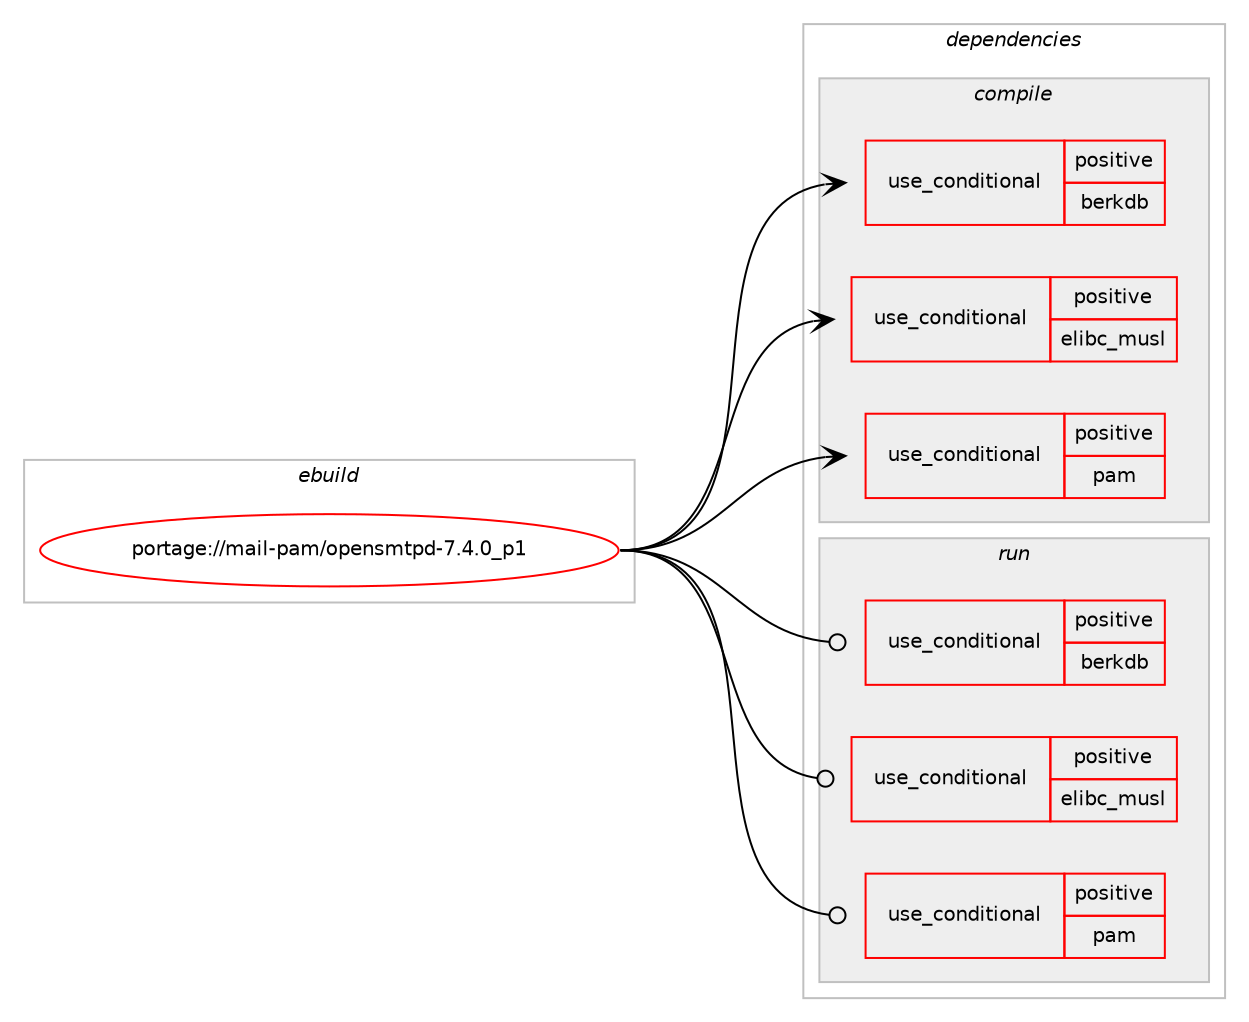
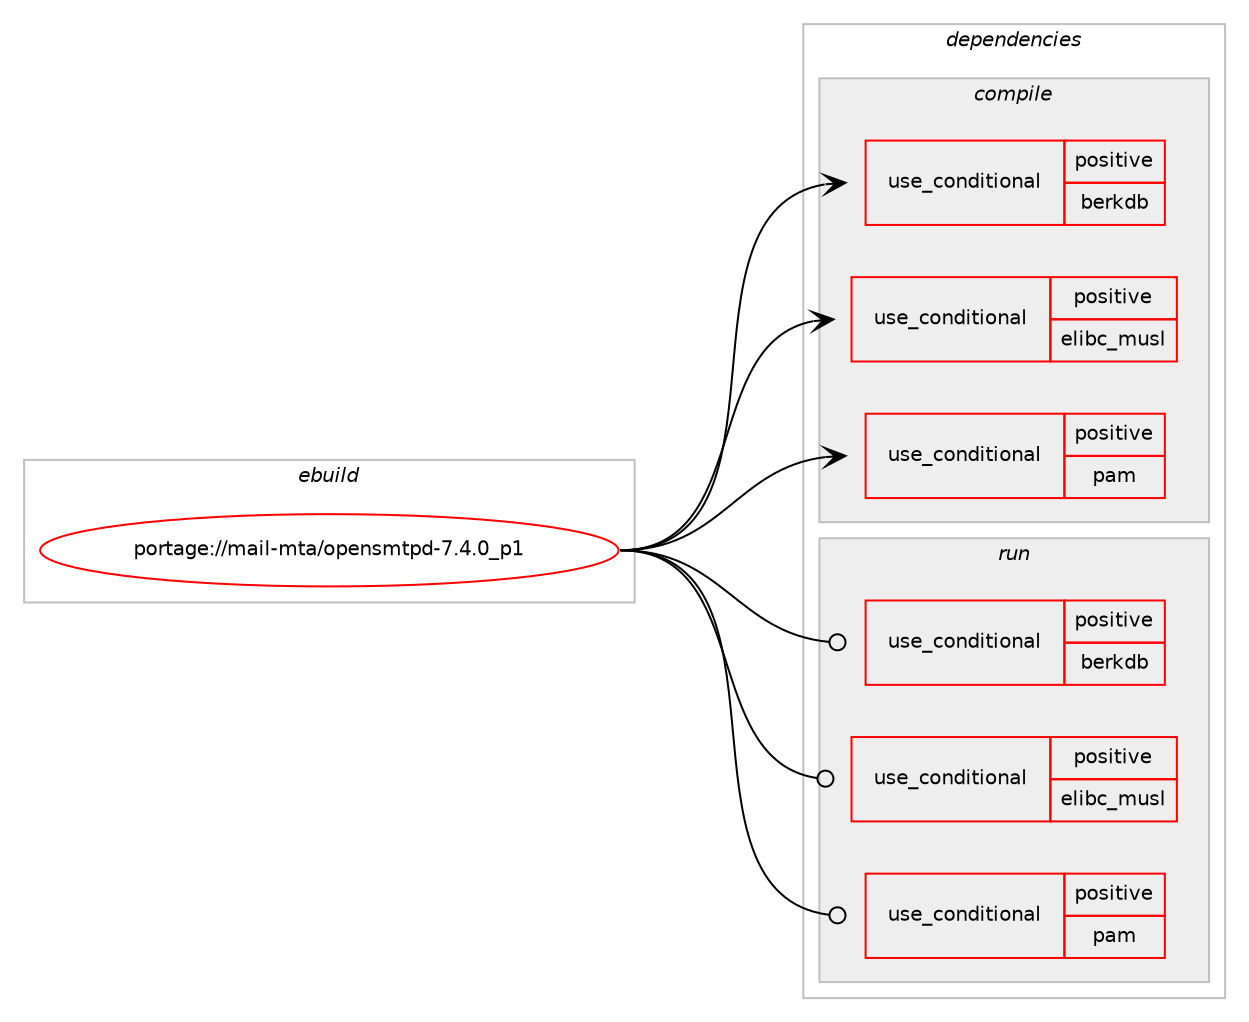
node "portage://mail-pam/opensmtpd-7.4.0_p1": label "portage://mail-pam/opensmtpd-7.4.0_p1" -> "portage://mail-mta/opensmtpd-7.4.0_p1"
